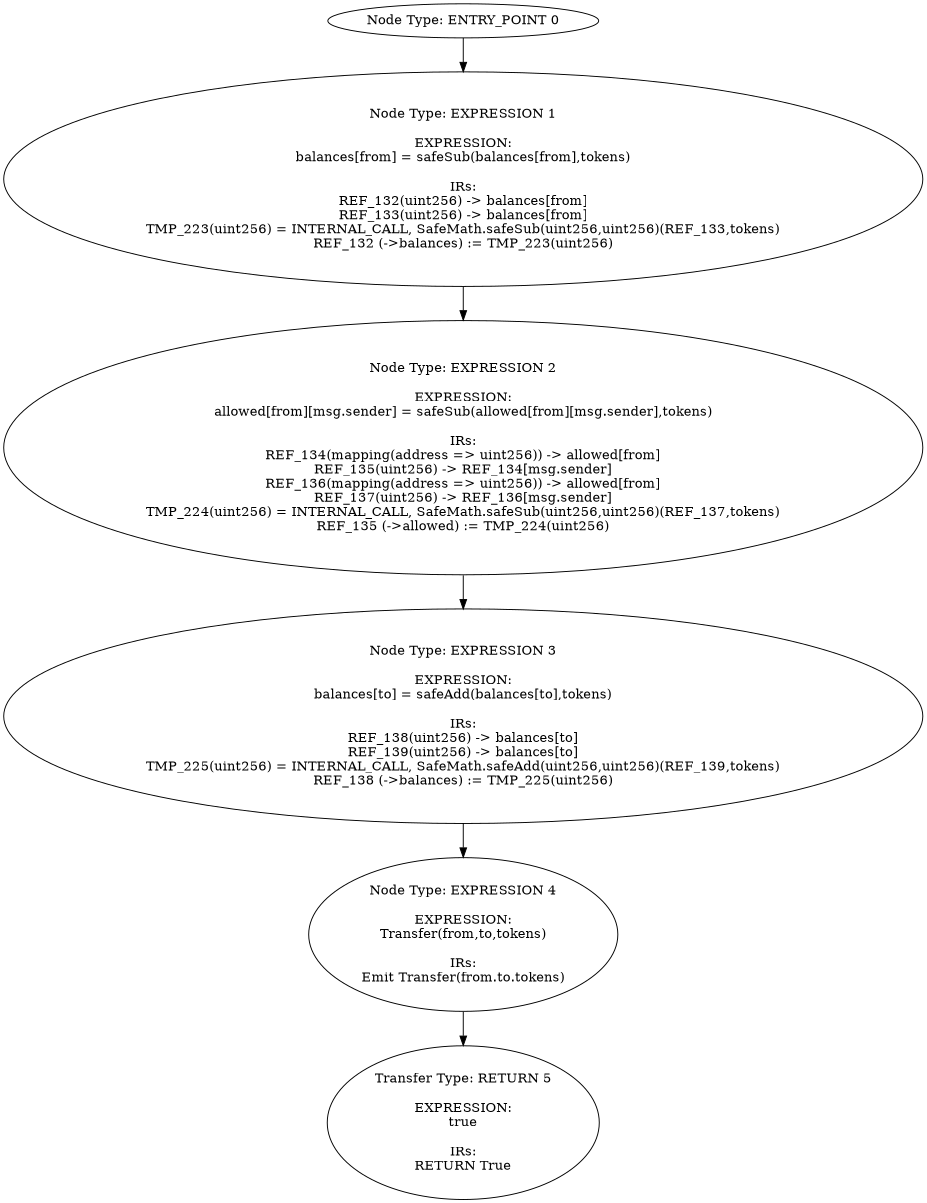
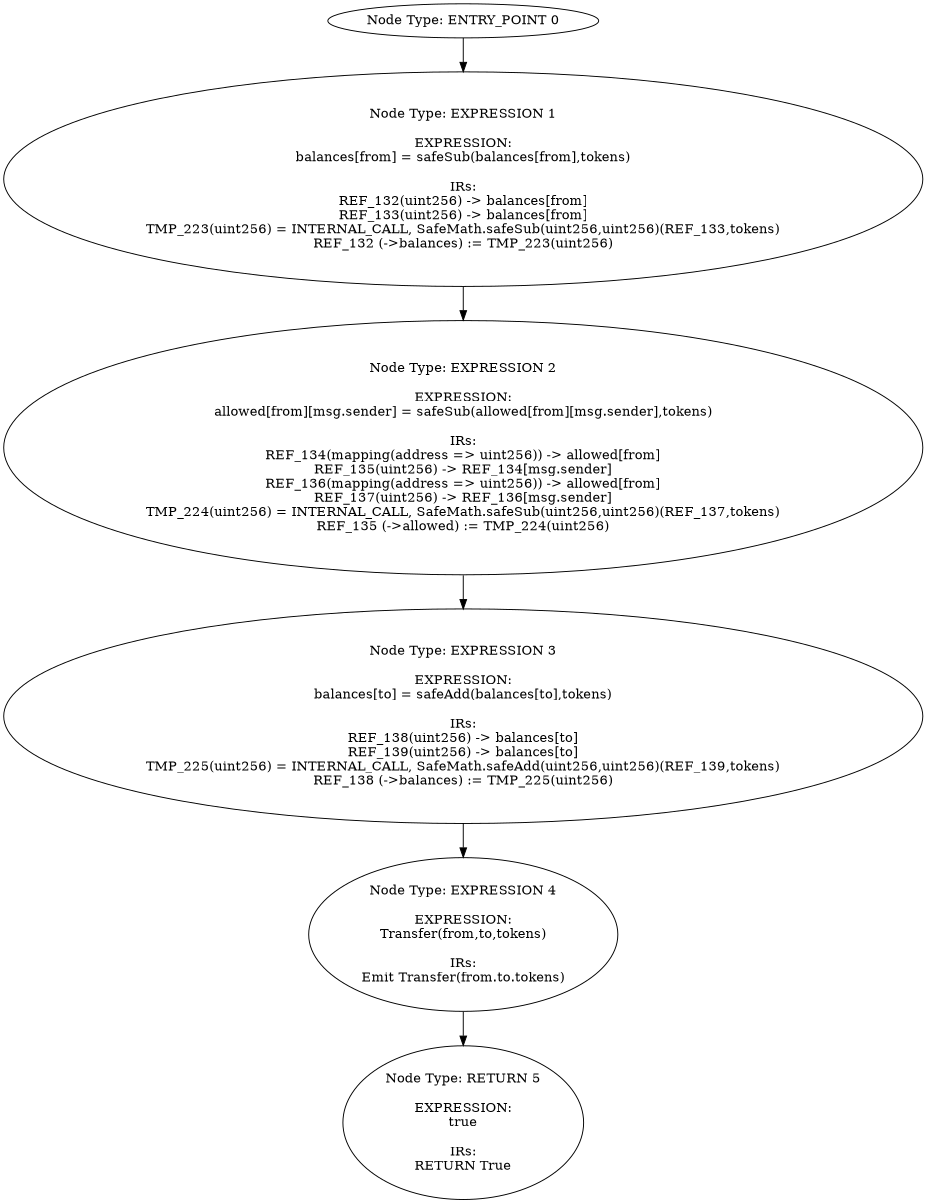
node "Transfer Type: RETURN 5 EXPRESSION: true IRs: RETURN True": label "Transfer Type: RETURN 5 EXPRESSION: true IRs: RETURN True" -> "Node Type: RETURN 5 EXPRESSION: true IRs: RETURN True"
